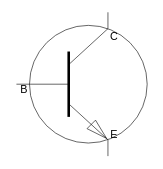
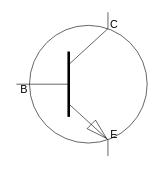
node "C": moved (114, 36) -> (114, 24)
